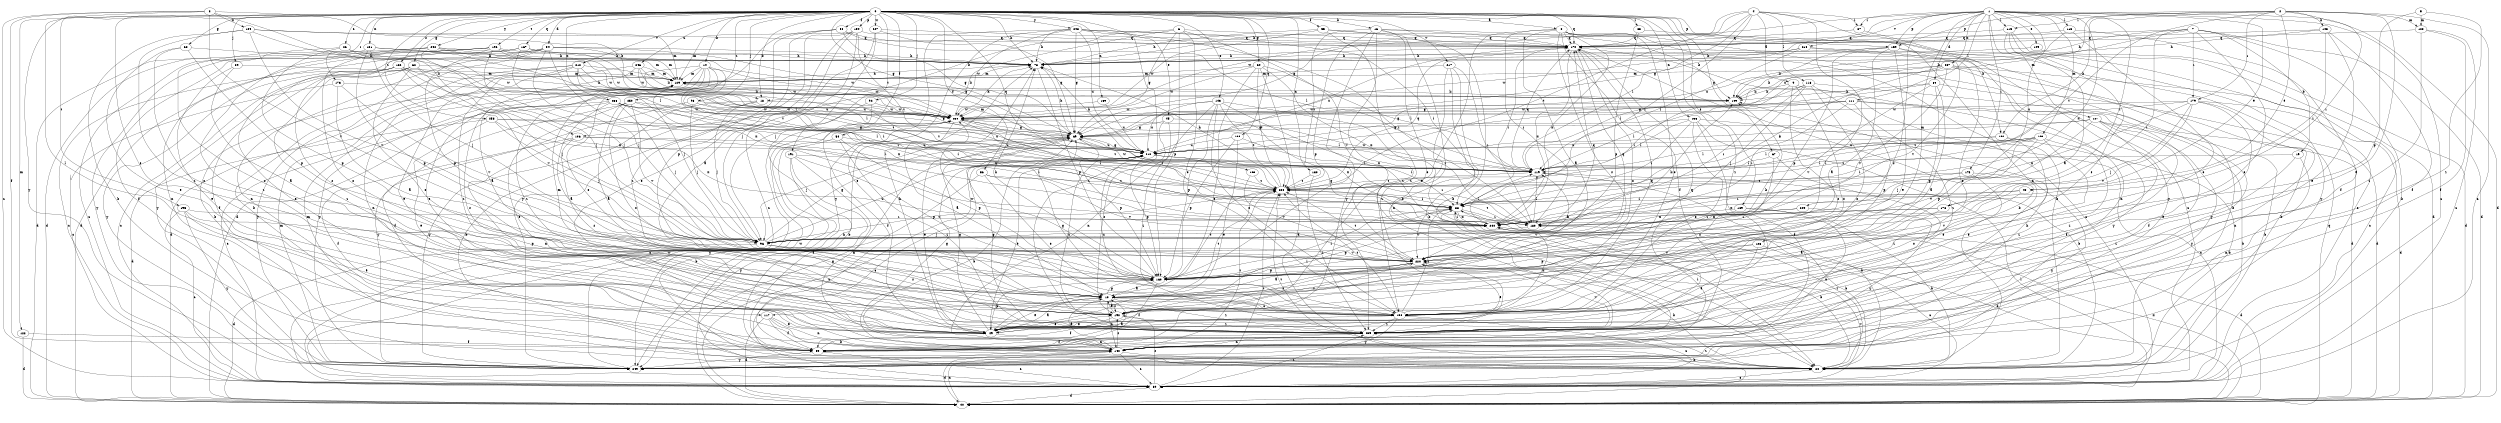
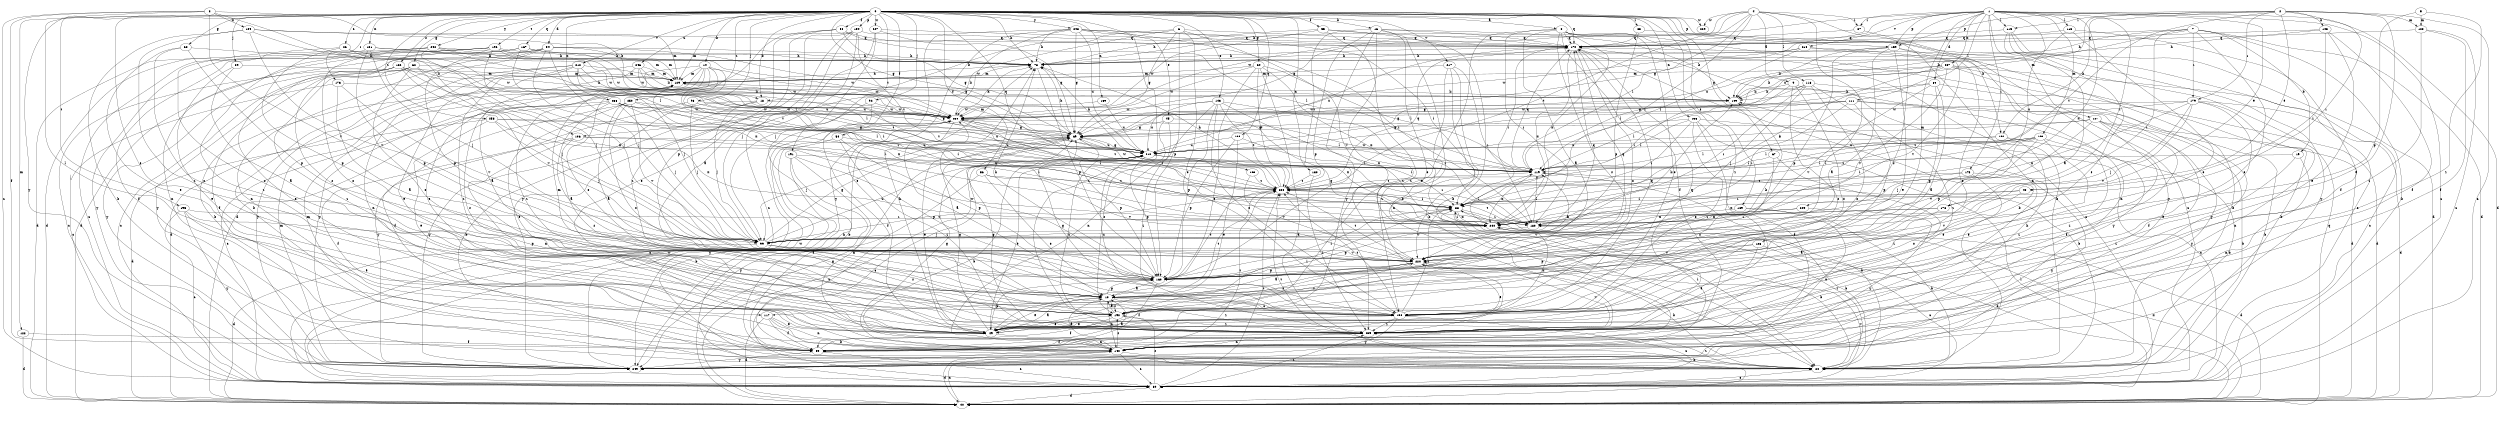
node "229": added
node "149": removed
edge "119" -> "240": added, label "x"
node "96": label "96" -> "99"
